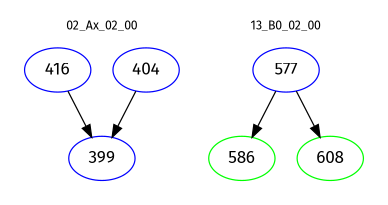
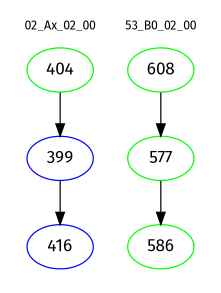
cluster "13_B0_02_00": label "13_B0_02_00" -> "53_B0_02_00"
node "404": color blue -> green
node "577": color blue -> green
edge "416" -> "399": reversed
edge "577" -> "608": reversed
